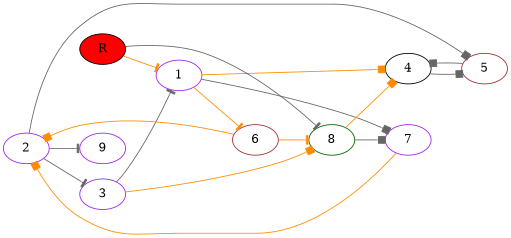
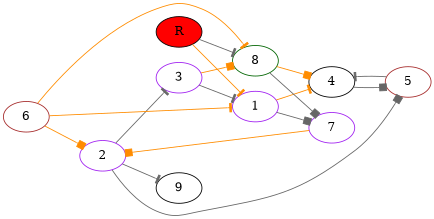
edge "5" -> "4": arrowhead box -> tee
edge "1" -> "4": arrowhead box -> tee
edge "1" -> "6": reversed
node "9": color purple -> black
